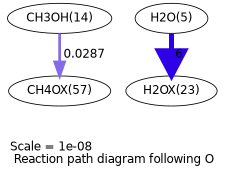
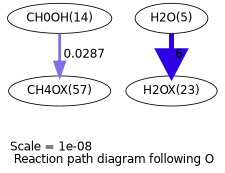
node "CH3OH(14)": label "CH3OH(14)" -> "CH0OH(14)"
